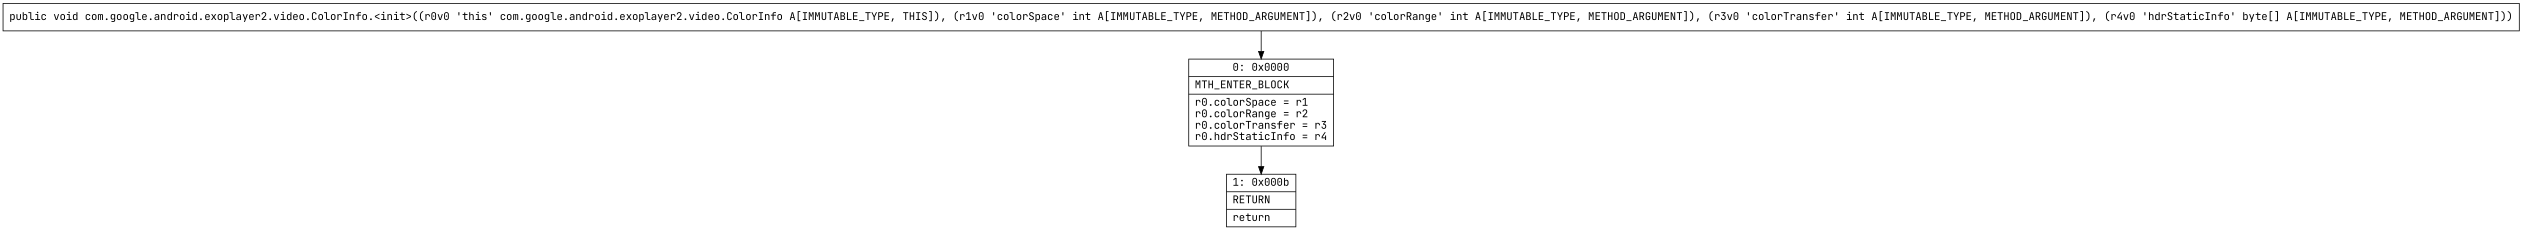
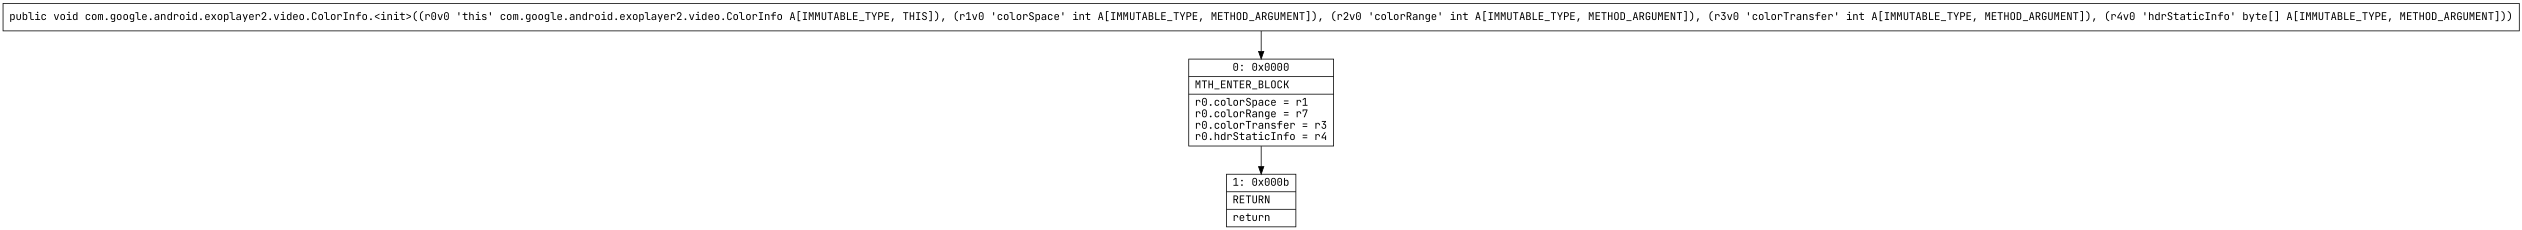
node "0: 0x0000": text "r0.colorRange = r2" -> "r0.colorRange = r7"
